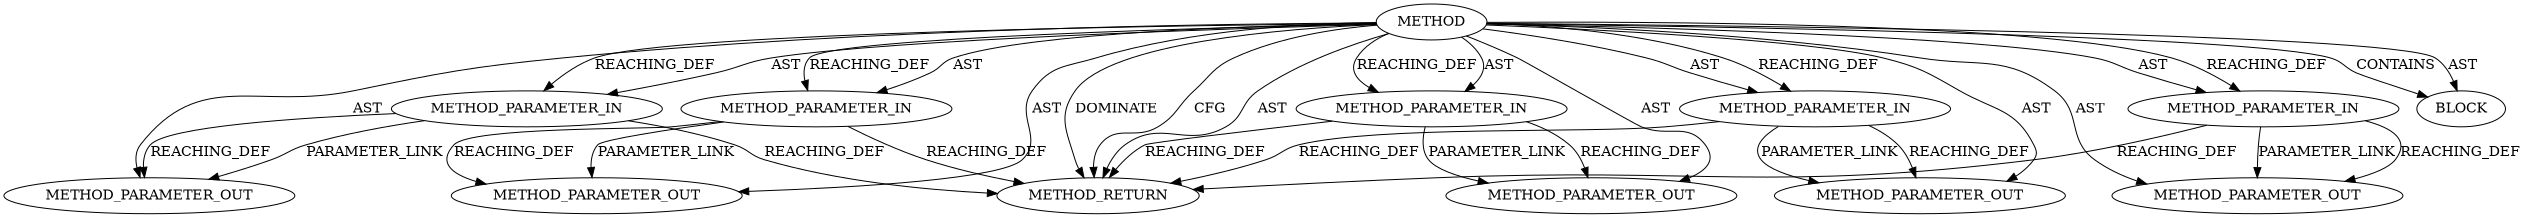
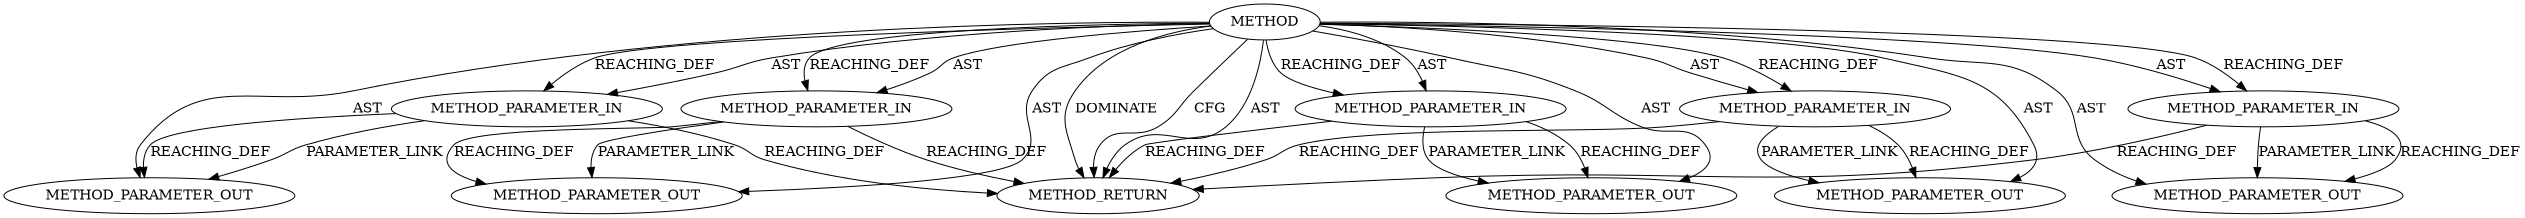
node "BLOCK": removed
